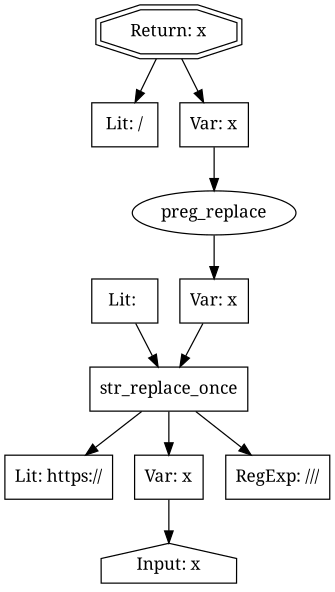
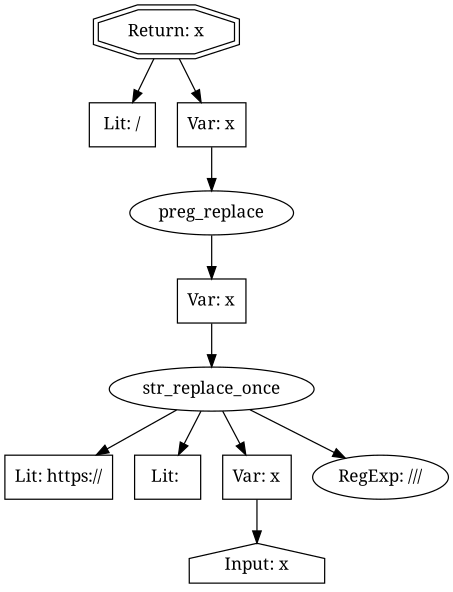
edge "Lit:" -> "str_replace_once": reversed
node "str_replace_once": shape box -> ellipse
node "RegExp: ///": shape box -> ellipse
